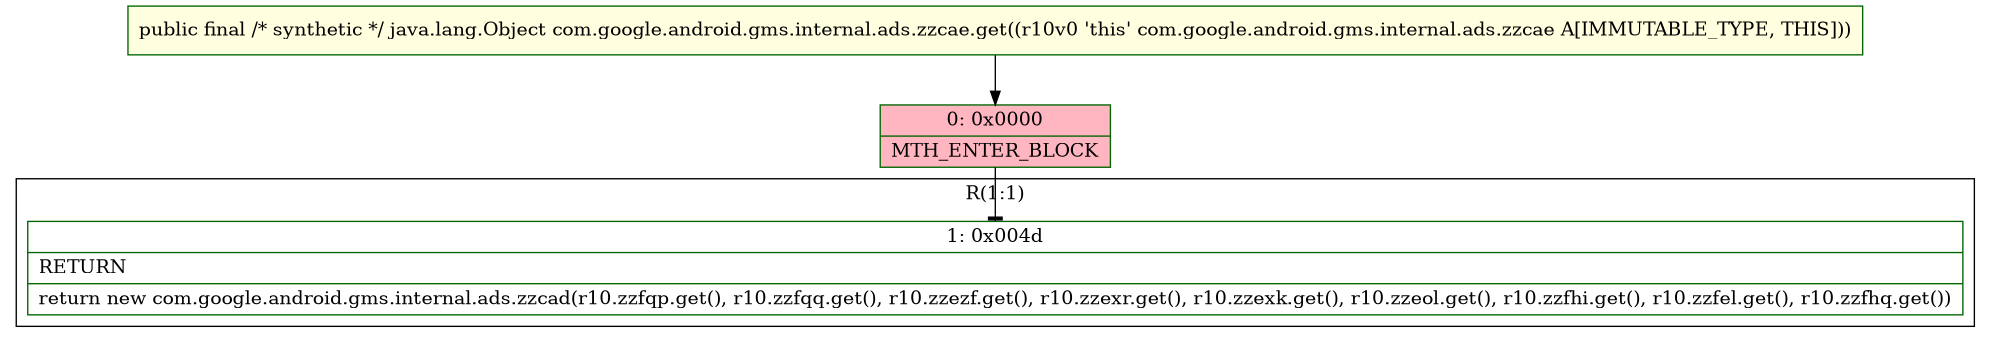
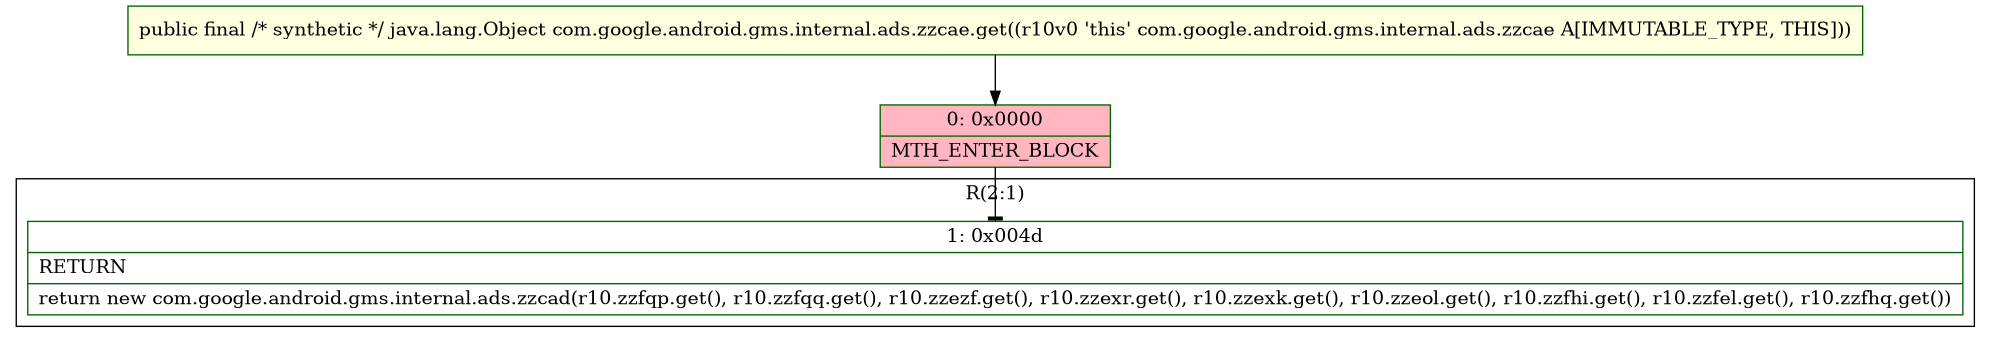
cluster "R(1:1)": label "R(1:1)" -> "R(2:1)"
